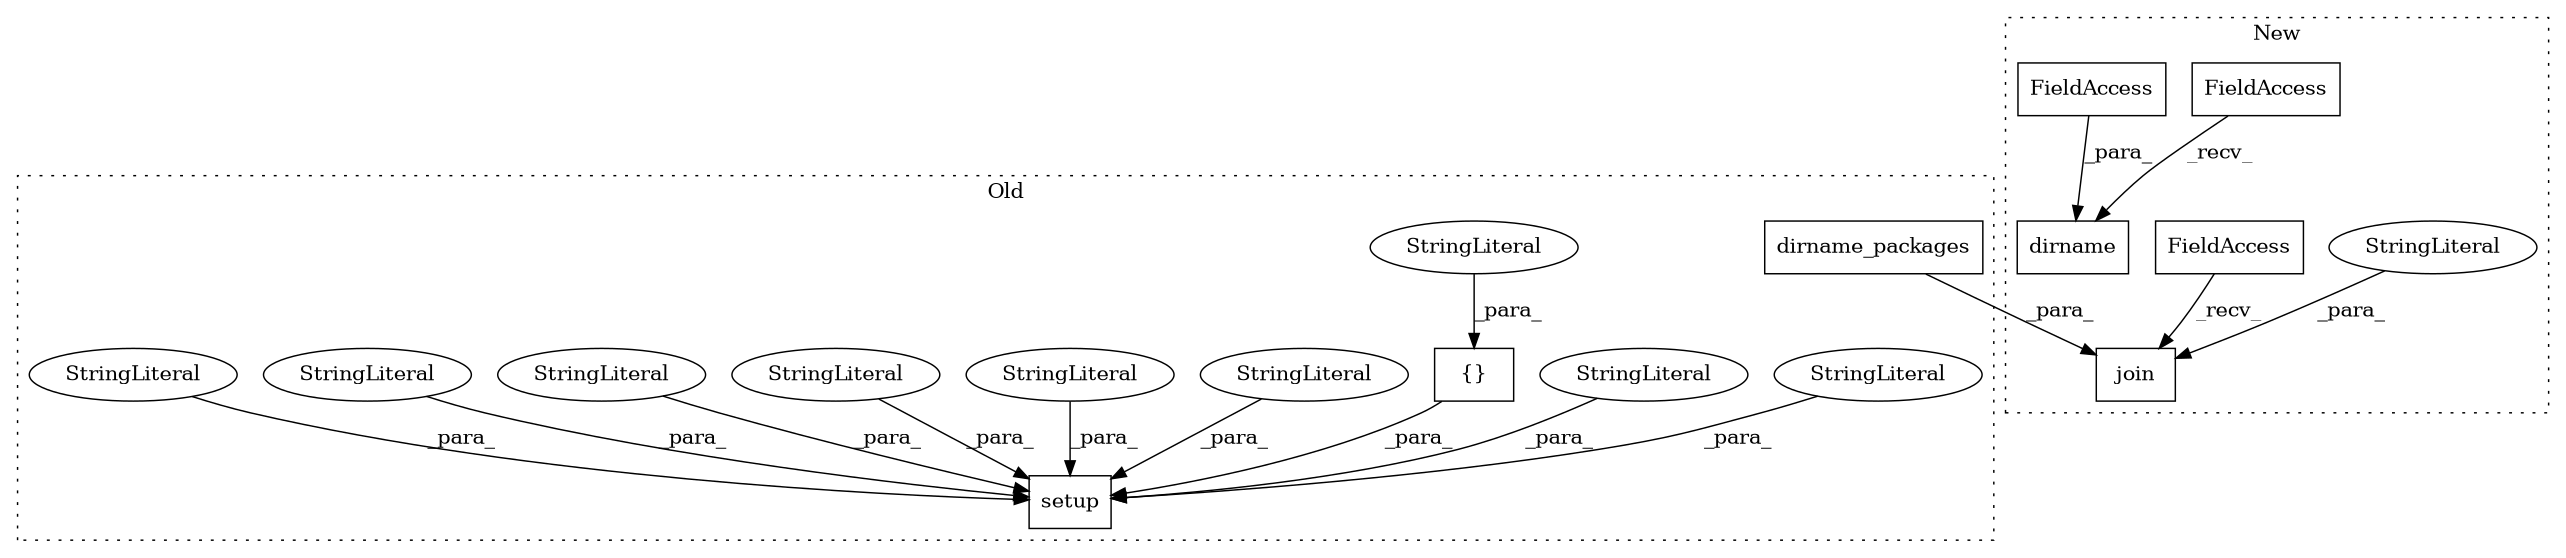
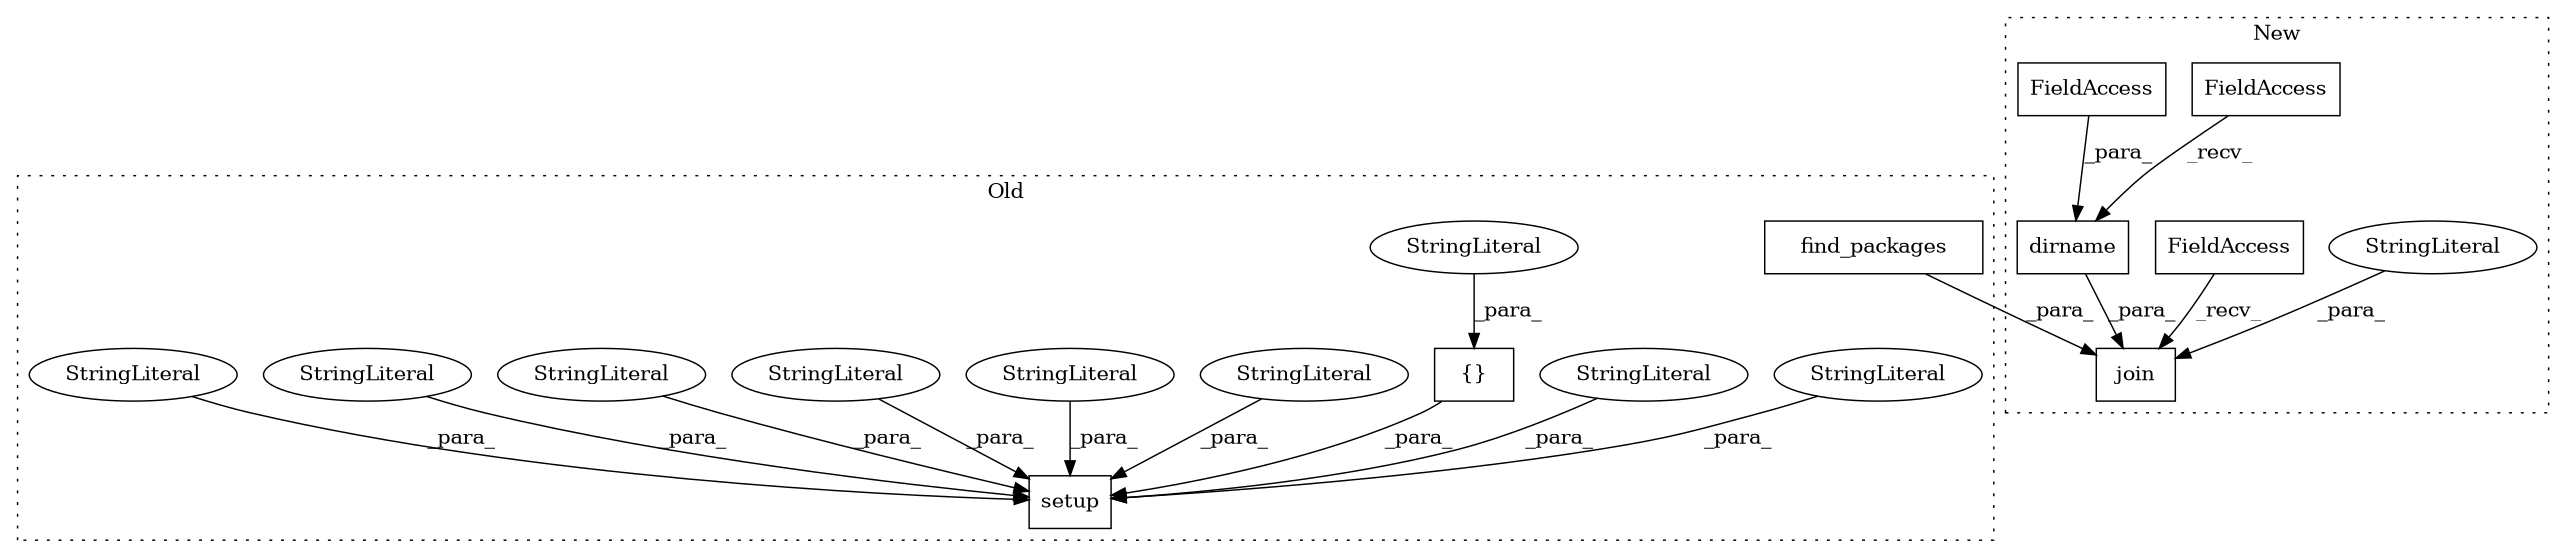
node "dirname_packages": label "dirname_packages" -> "find_packages"
edge "dirname" -> "join": added, label "_para_"
